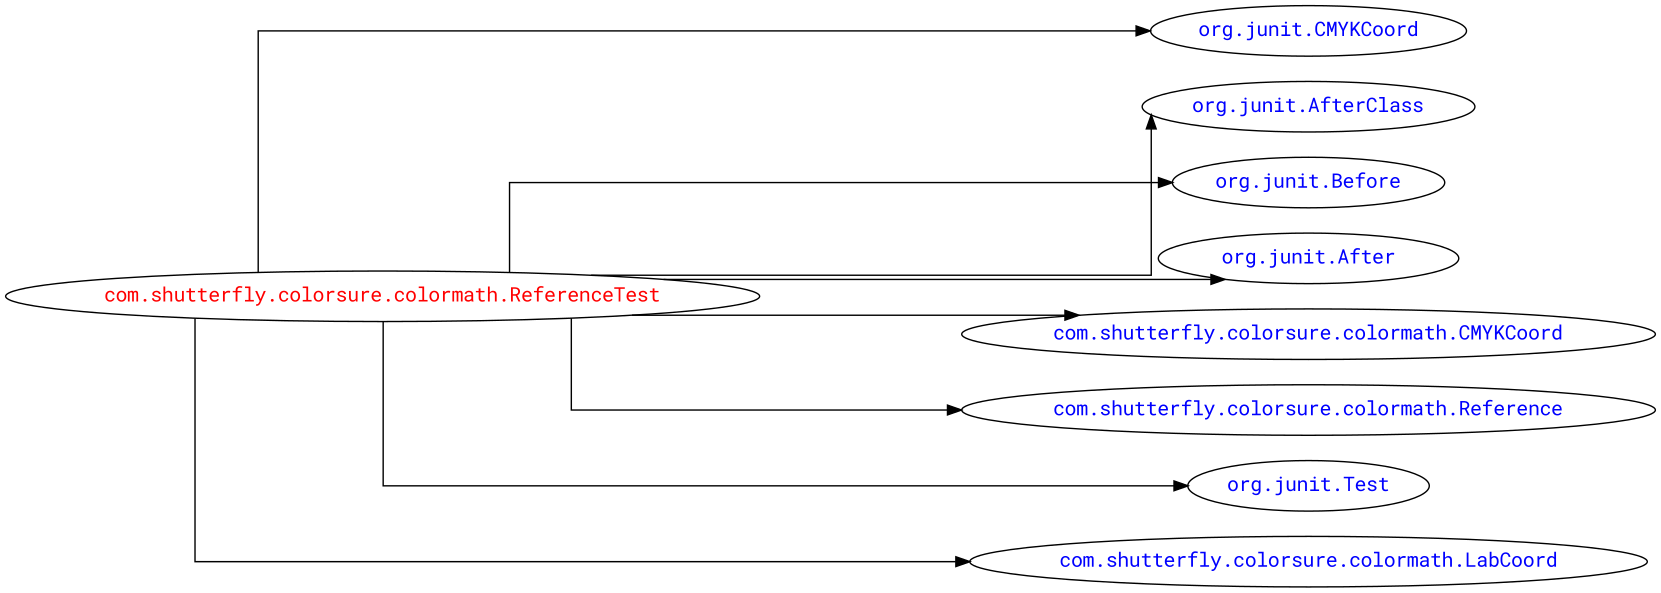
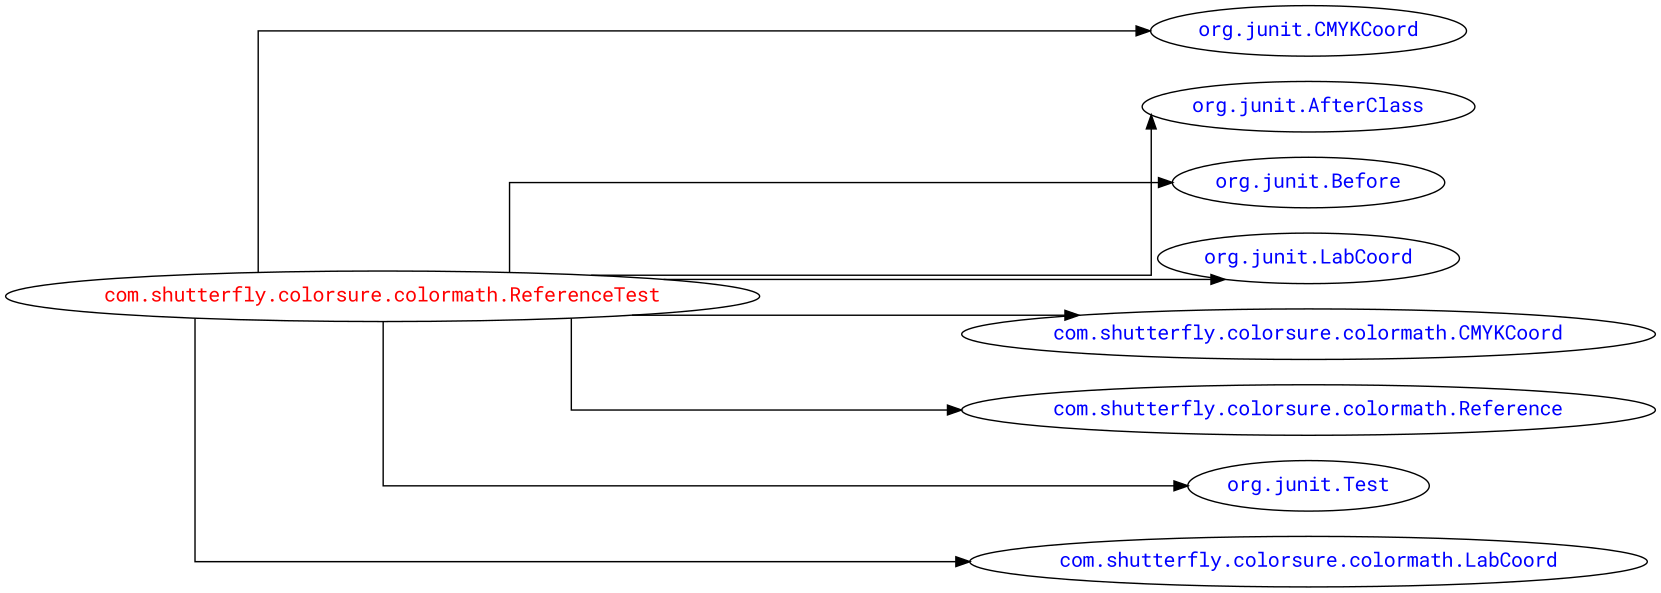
node "org.junit.After": label "org.junit.After" -> "org.junit.LabCoord"
